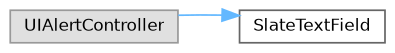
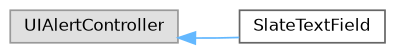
edge "UIAlertController" -> "SlateTextField": reversed
